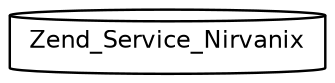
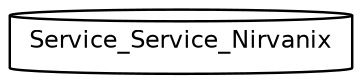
node "Zend_Service_Nirvanix": label "Zend_Service_Nirvanix" -> "Service_Service_Nirvanix"
